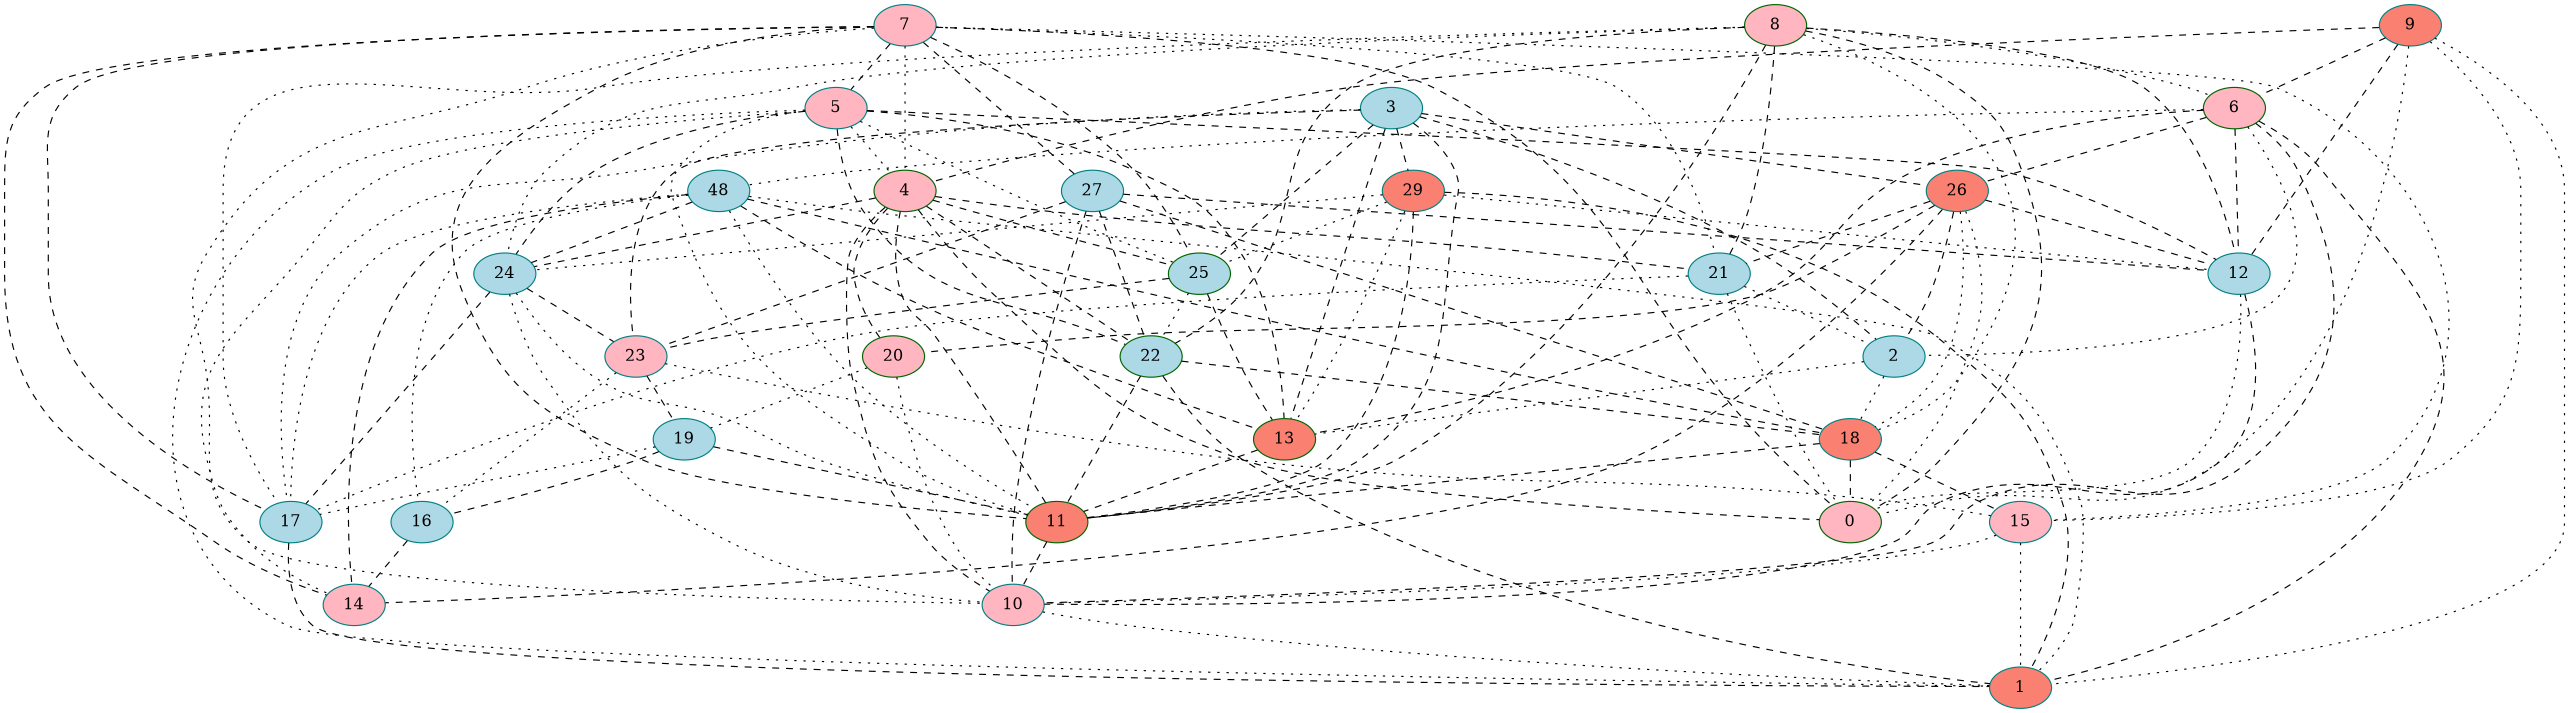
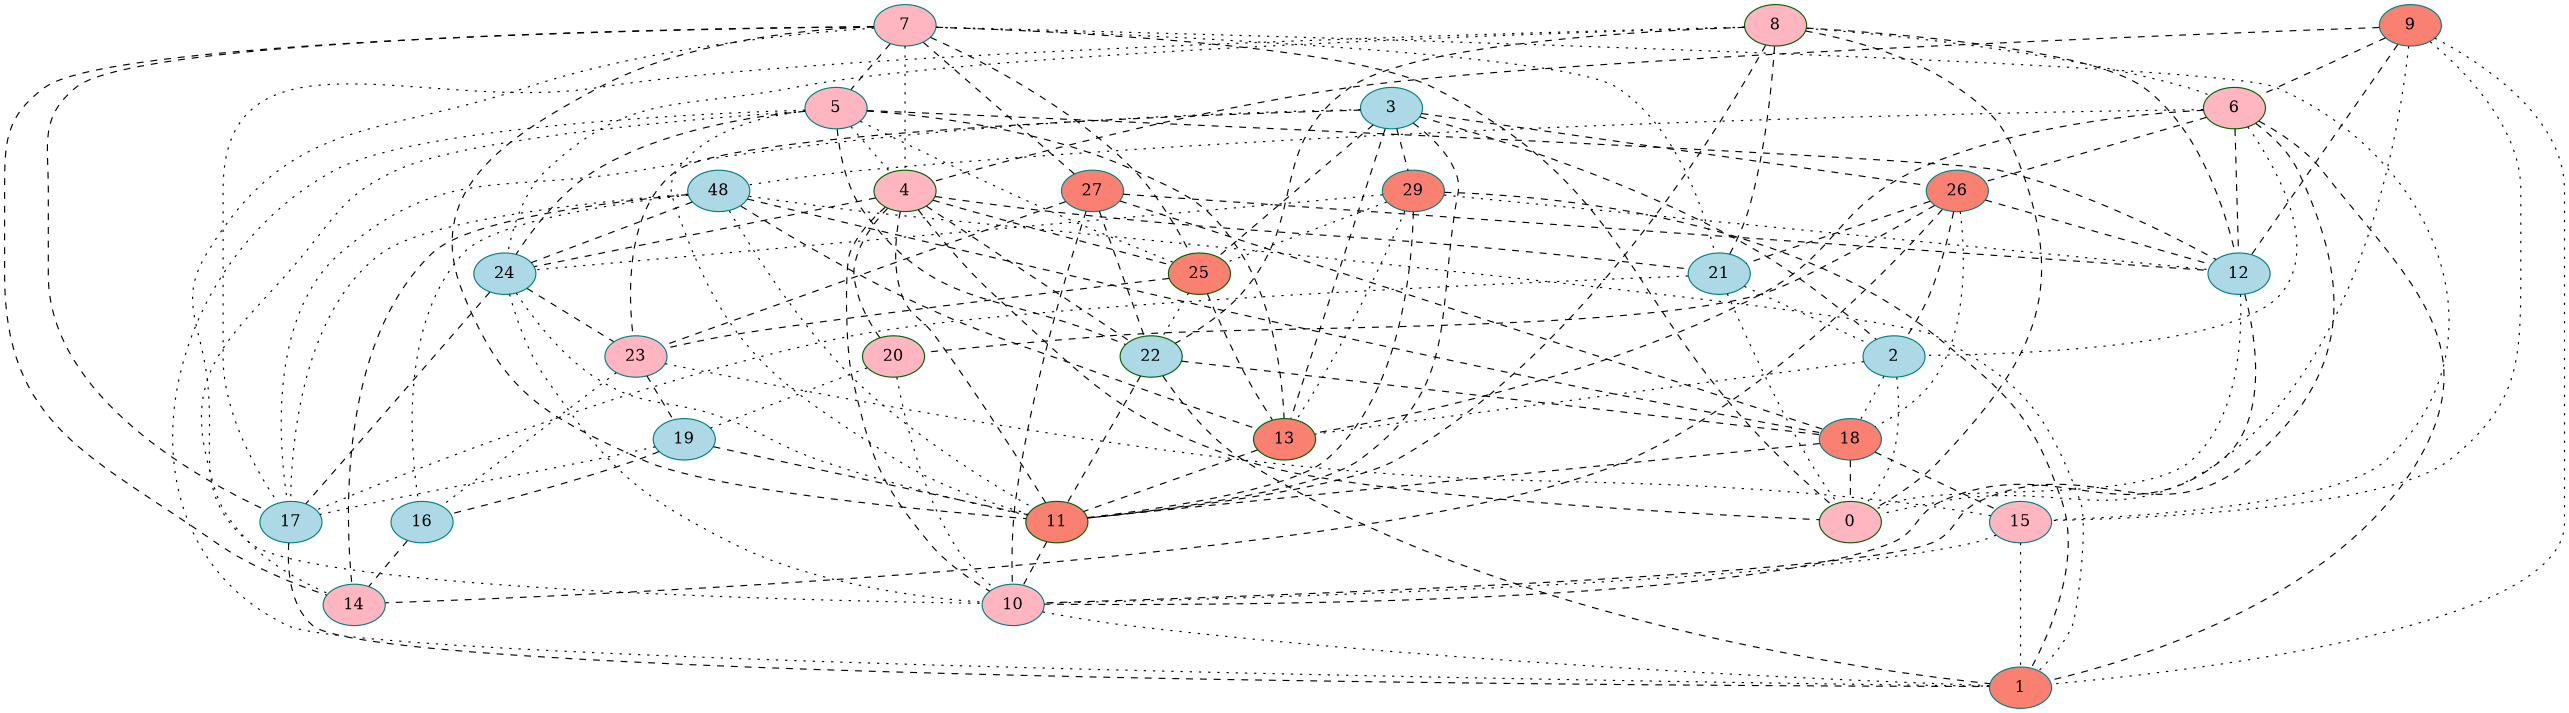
node "27": fillcolor lightblue -> salmon
edge "8" -- "18": removed
node "25": fillcolor lightblue -> salmon
edge "26" -- "0": now "2" -- "0"
